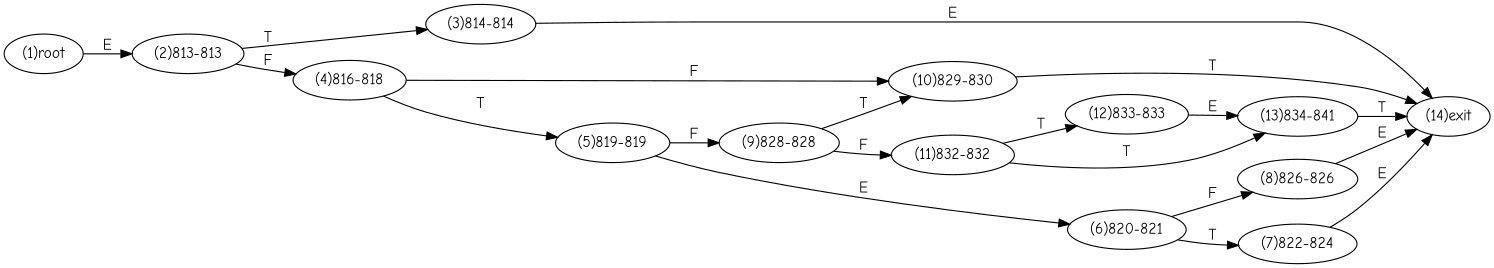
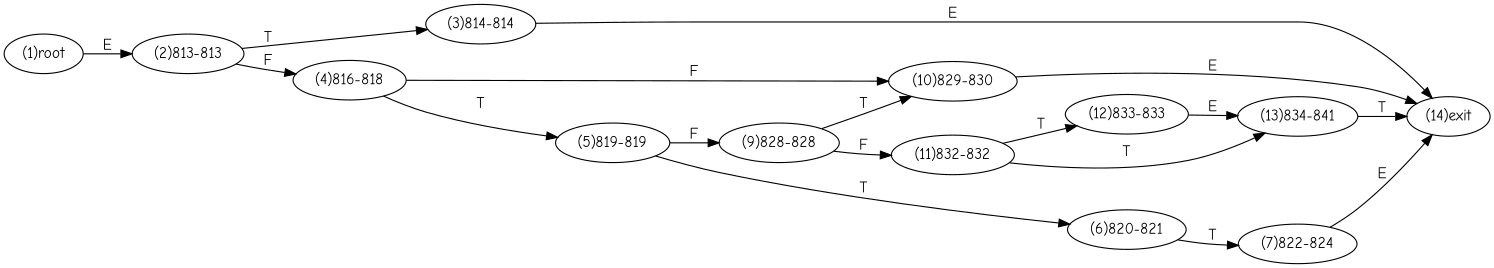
edge "(10)829-830" -> "(14)exit": label "T" -> "E"
node "(8)826-826": removed
edge "(5)819-819" -> "(6)820-821": label "E" -> "T"
